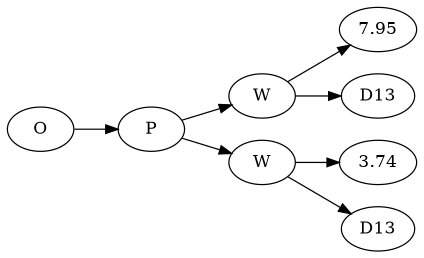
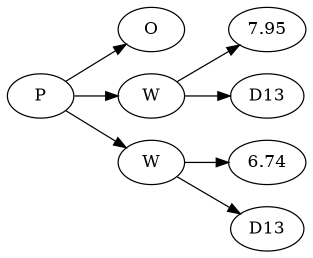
edge "O" -> "P": reversed
node "3.74": label "3.74" -> "6.74"
